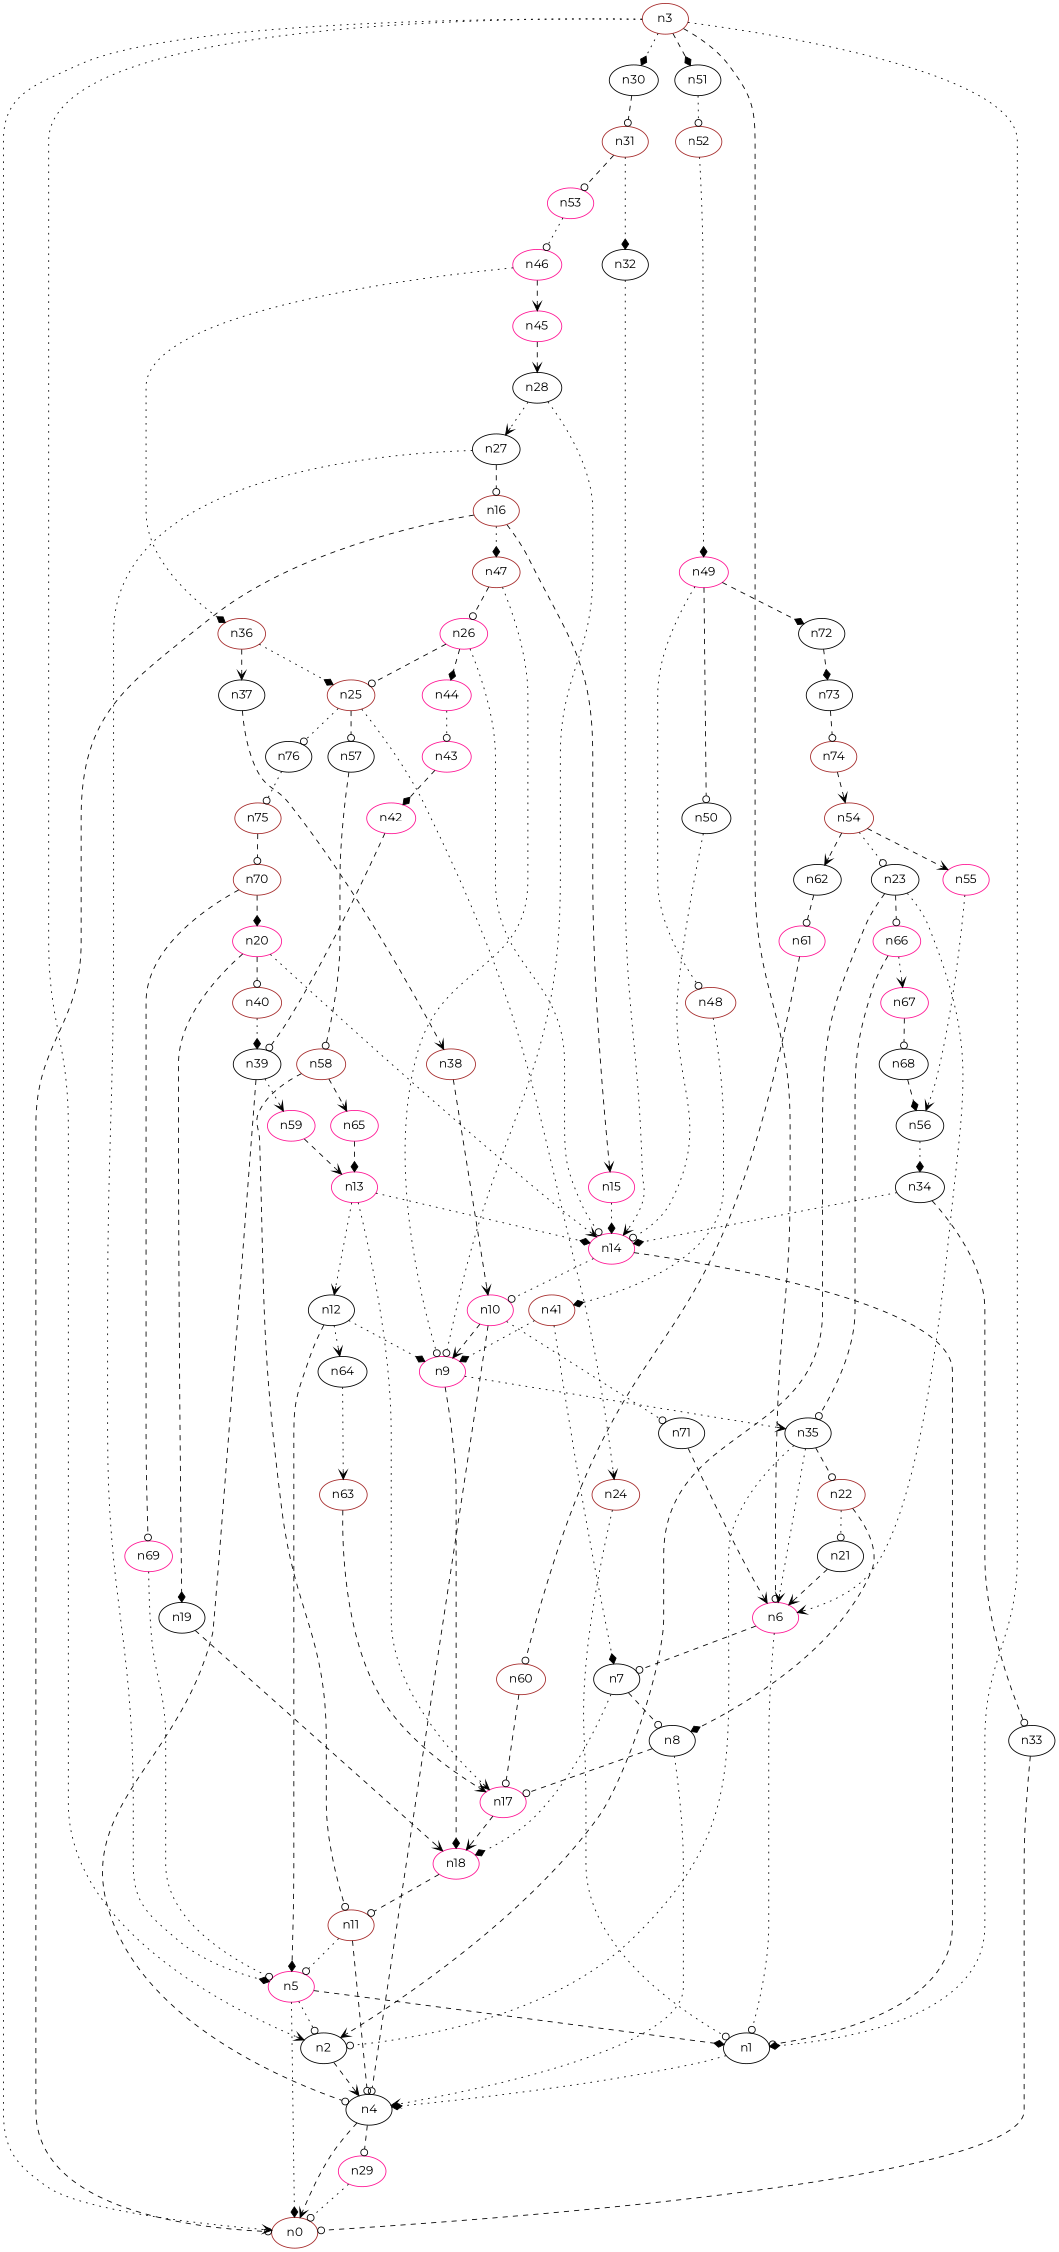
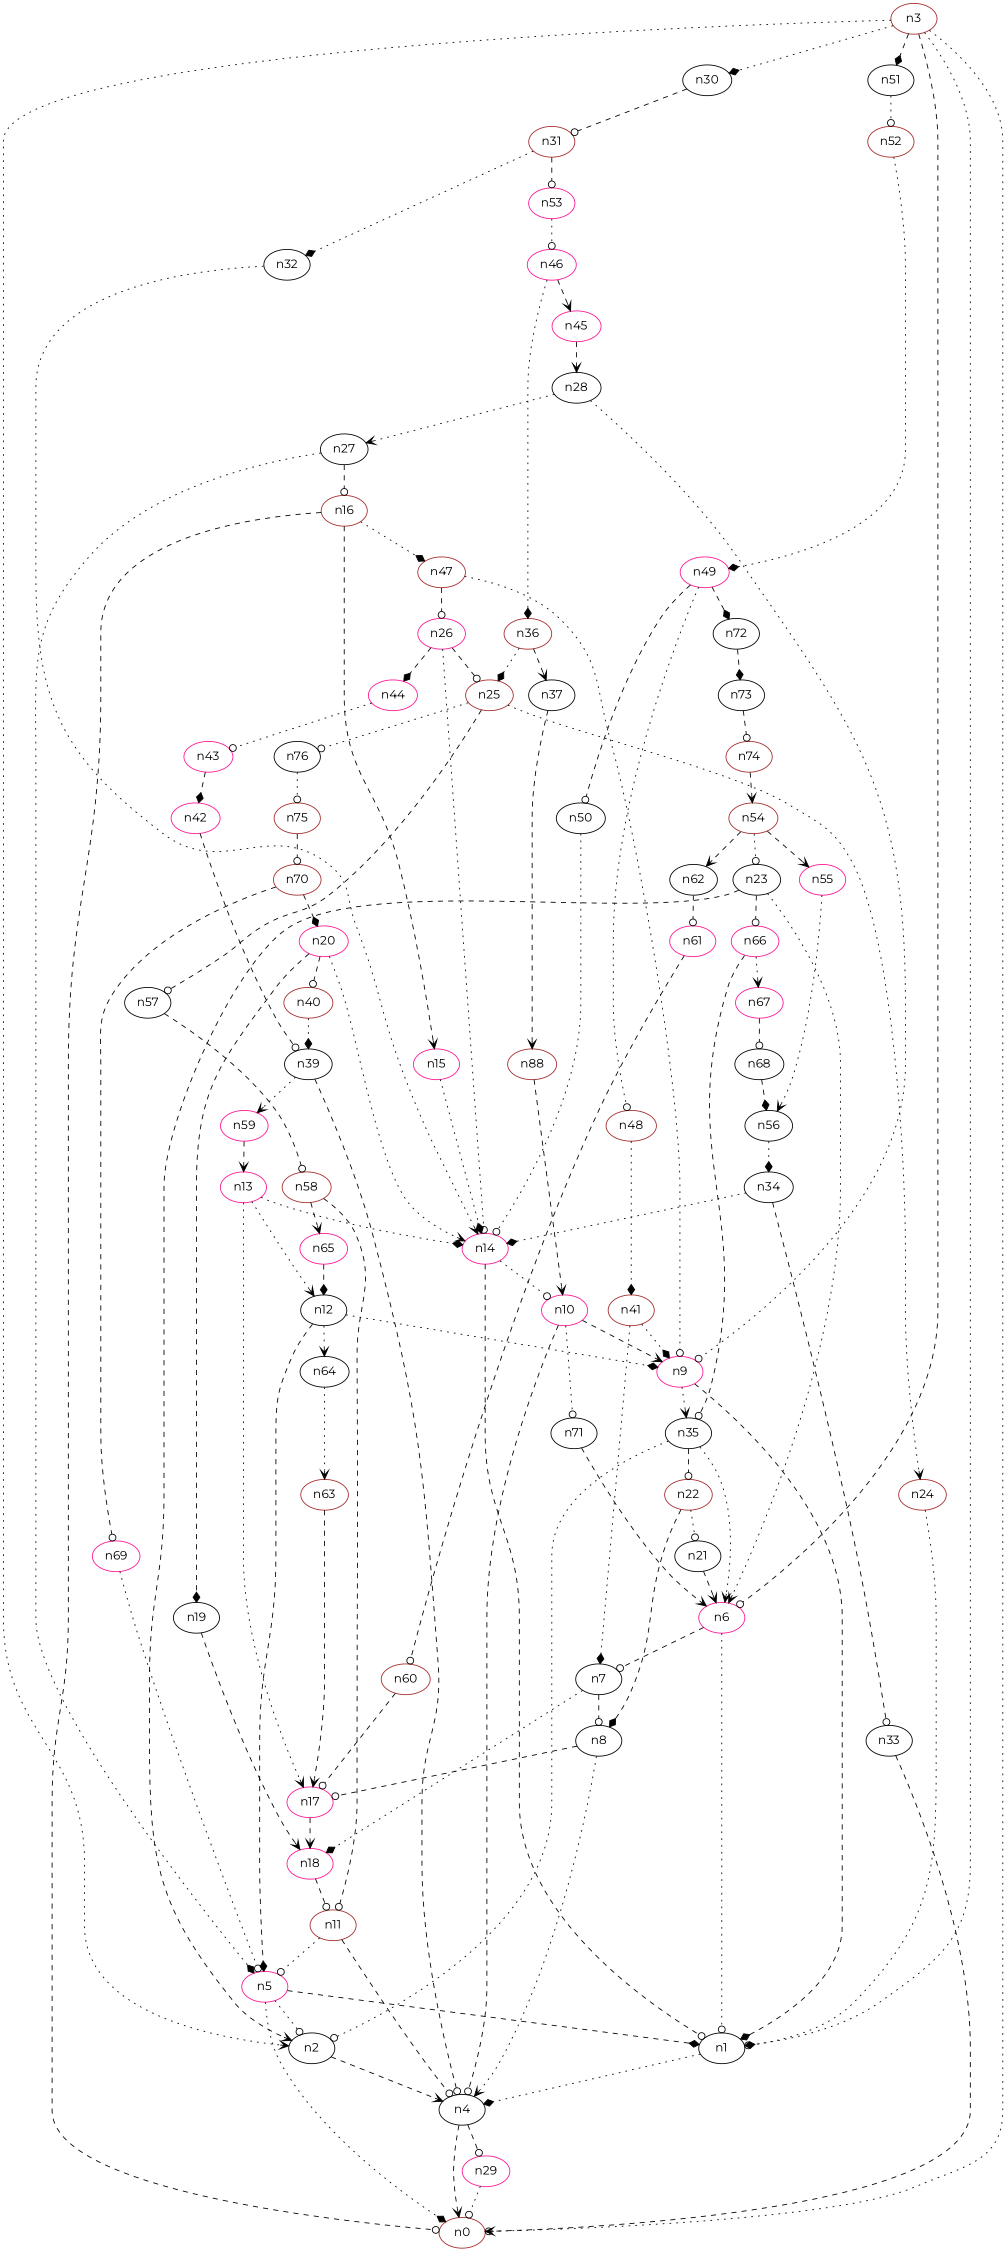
node "n38": label "n38" -> "n88"
edge "n65" -> "n13": now "n65" -> "n12"
edge "n9" -> "n18": now "n9" -> "n1"
